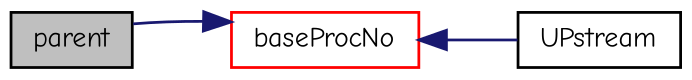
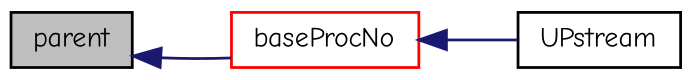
edge "parent" -> "baseProcNo": reversed
